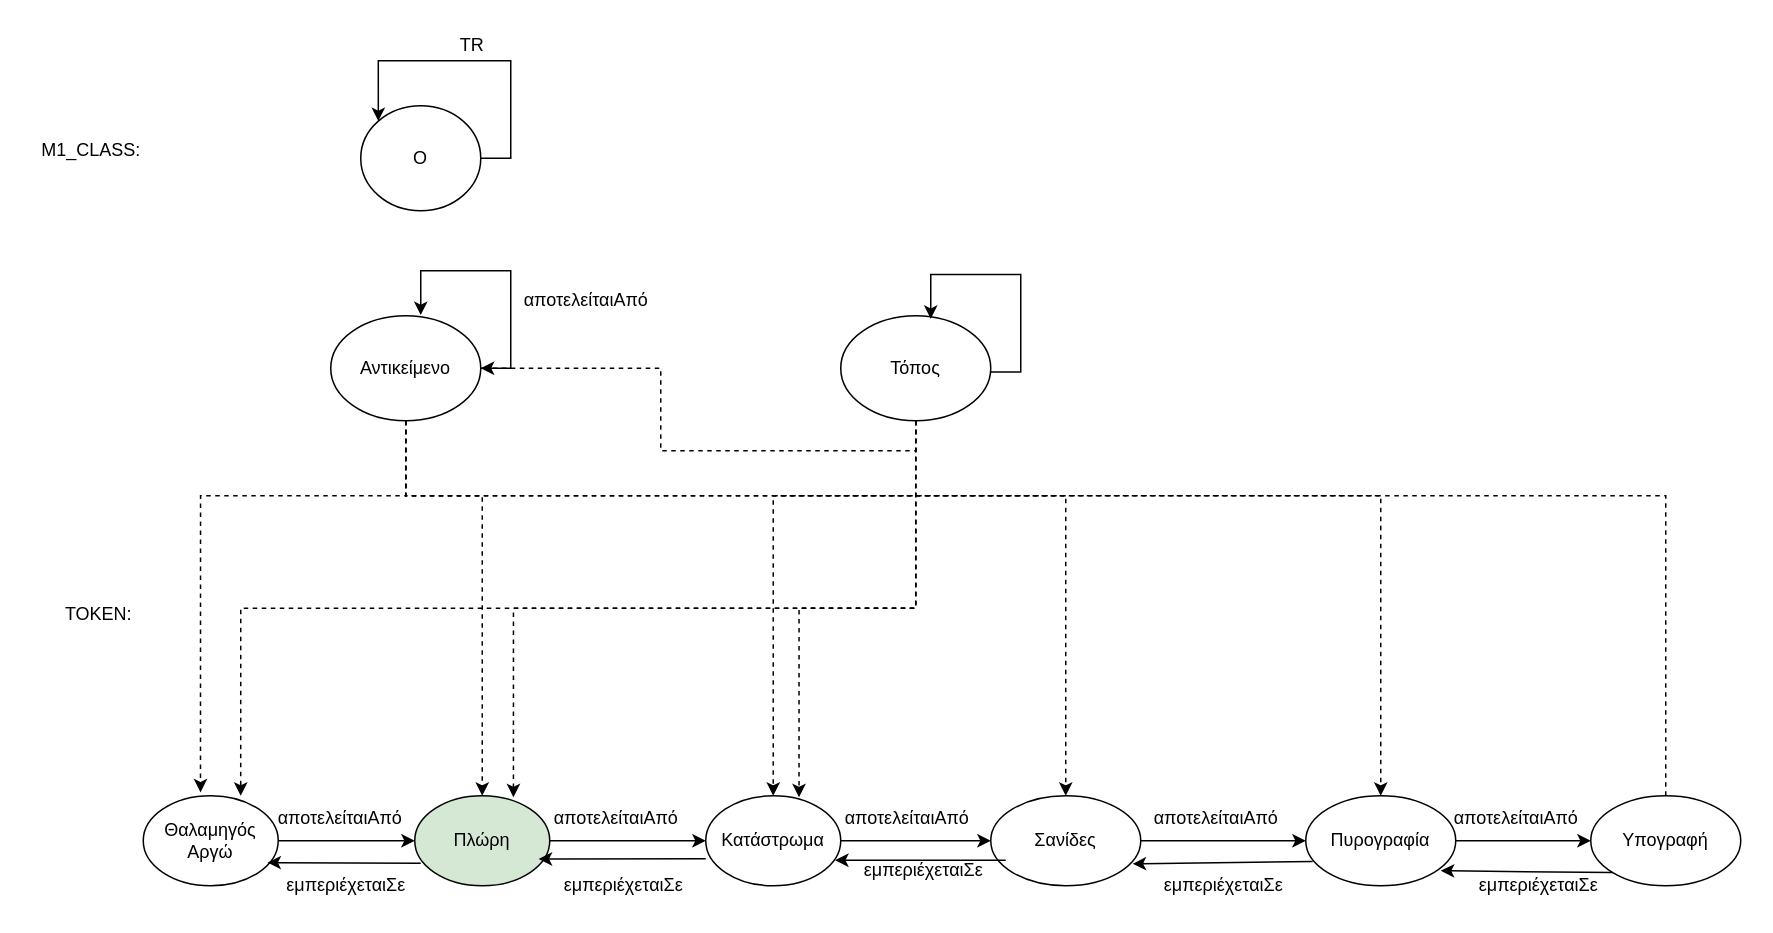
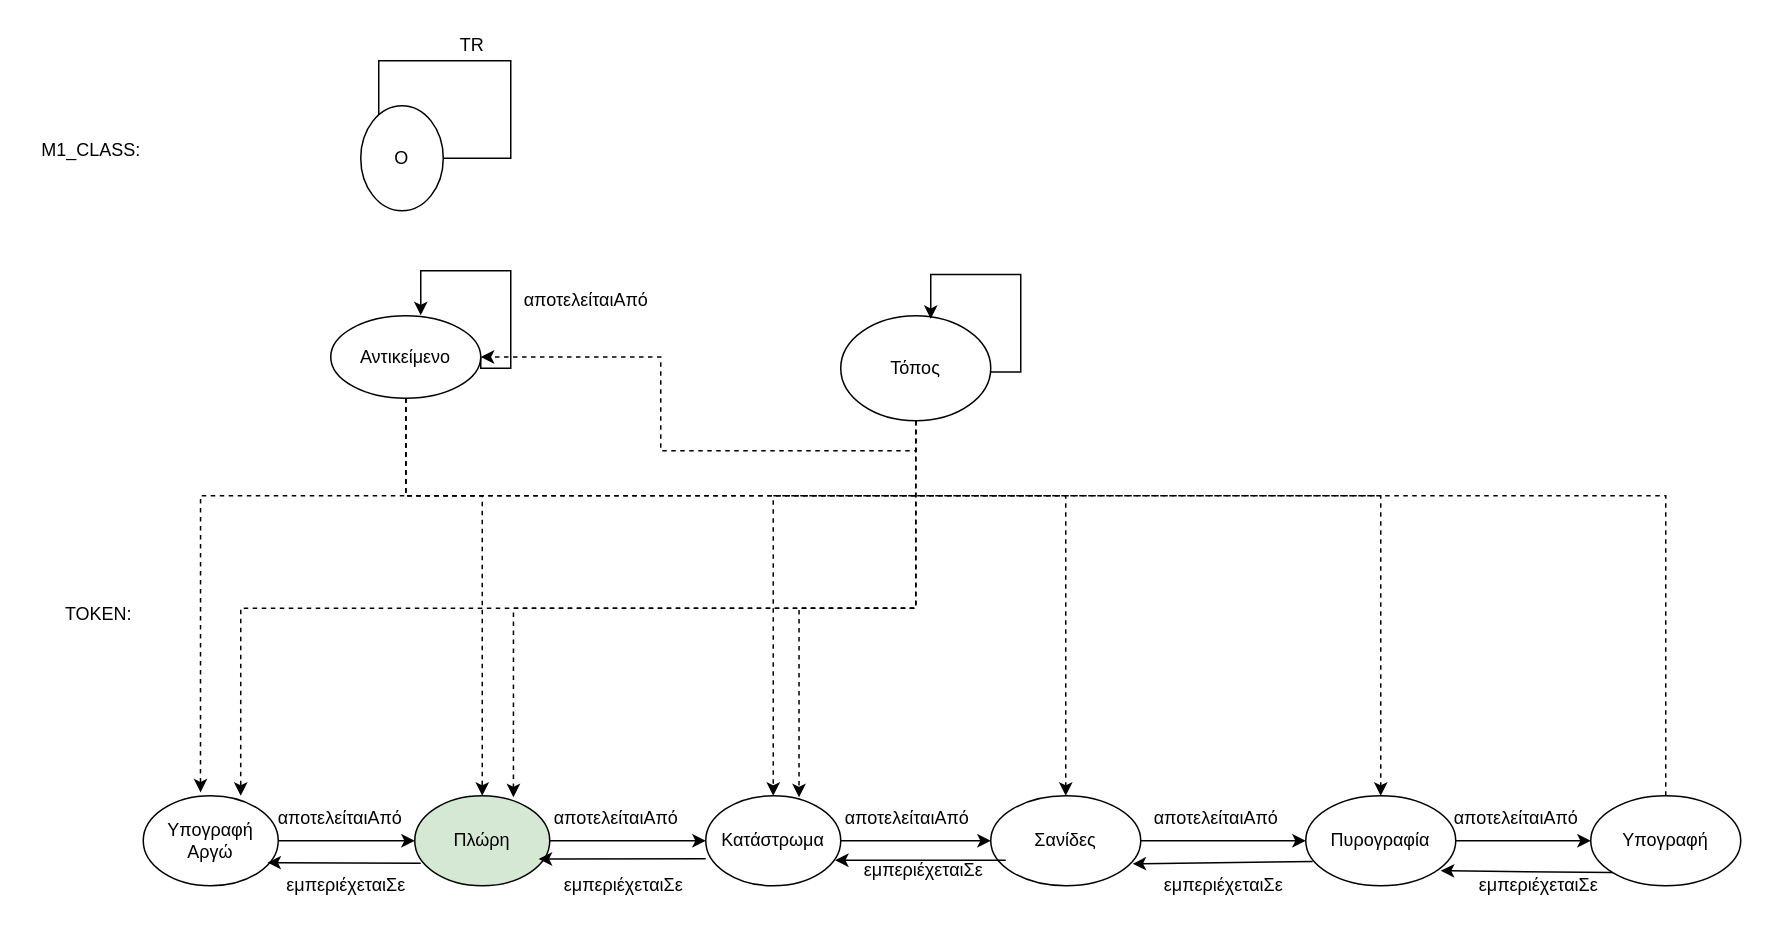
node "O": size 120x105 -> 83x105
node "Αντικείμενο": size 150x105 -> 150x83
node "Θαλαμηγός Αργώ": label "Θαλαμηγός Αργώ" -> "Υπογραφή Αργώ"
